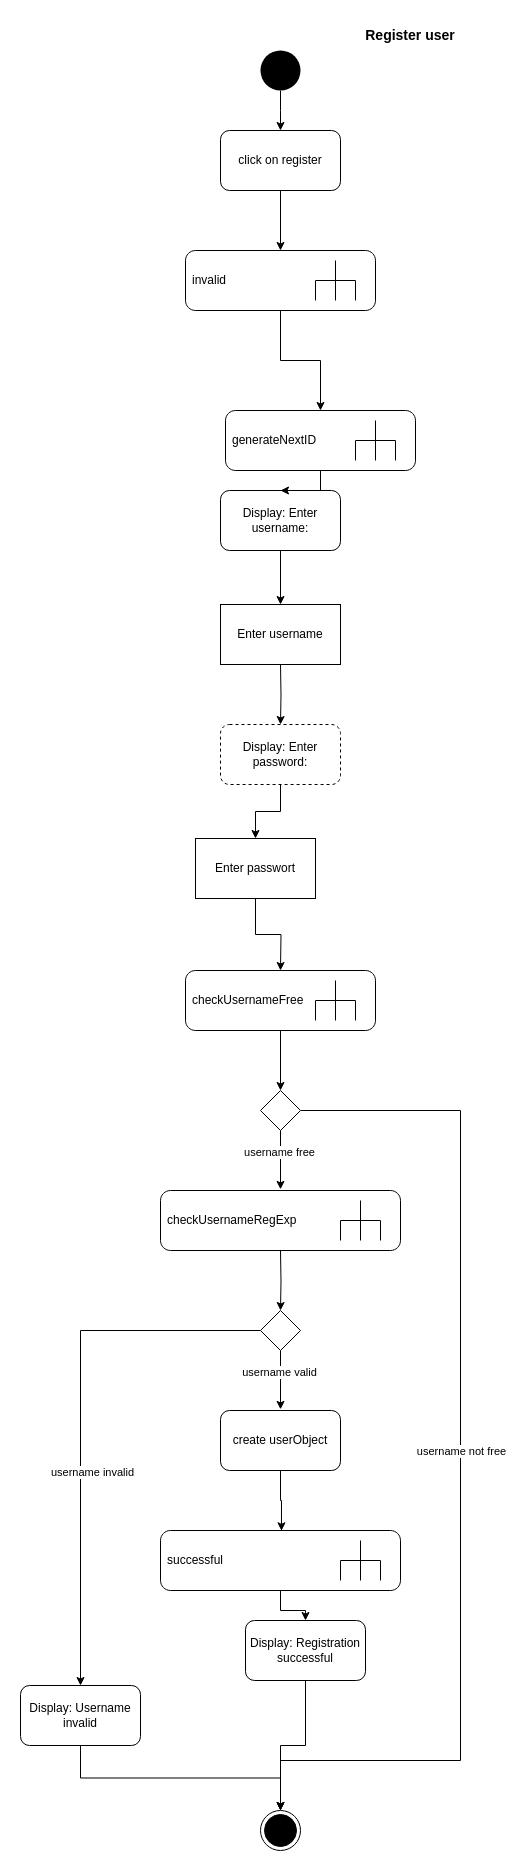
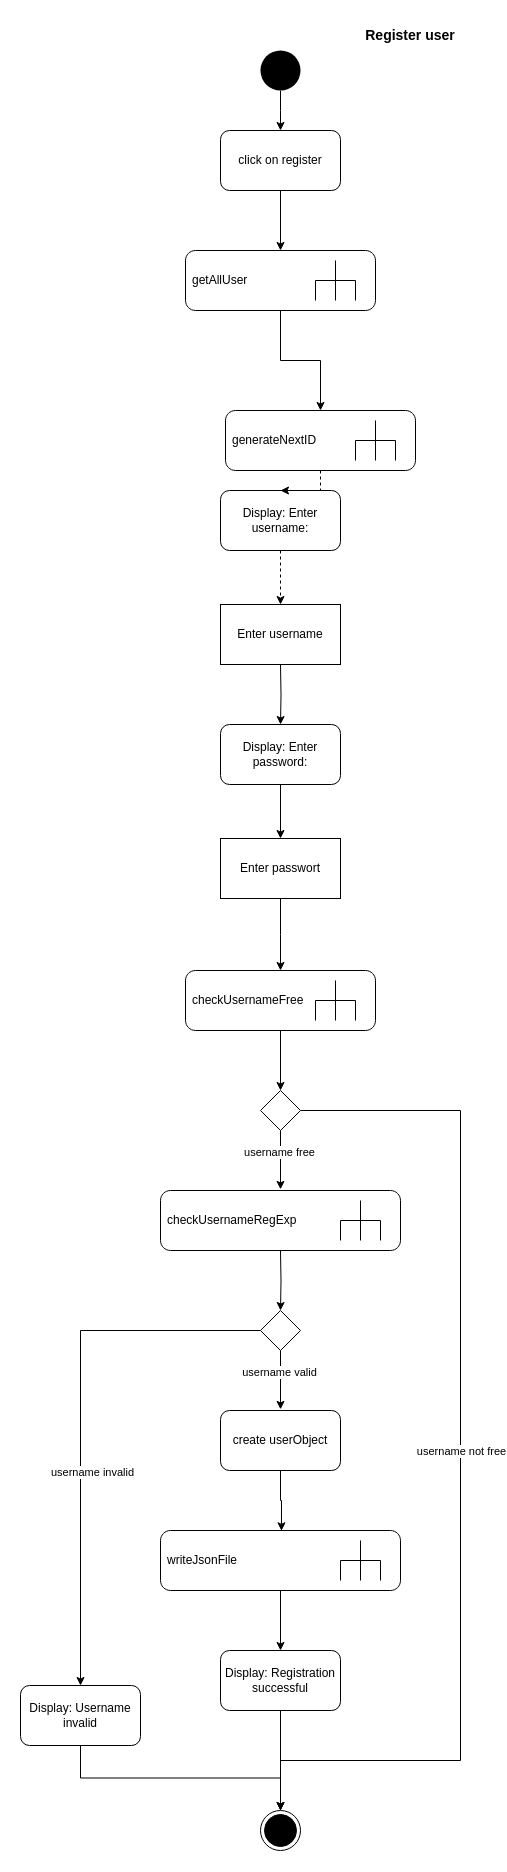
node "invalid": label "invalid" -> "getAllUser"
edge "generateNextID" -> "Display: Enter username:": style solid -> dashed
edge "Display: Enter username:" -> "Enter username": style solid -> dashed
node "Display: Enter password:": style dashed -> solid
node "Enter passwort": moved (256, 869) -> (281, 869)
node "successful": label "successful" -> "writeJsonFile"
node "Display: Registration successful": moved (306, 1651) -> (281, 1681)
